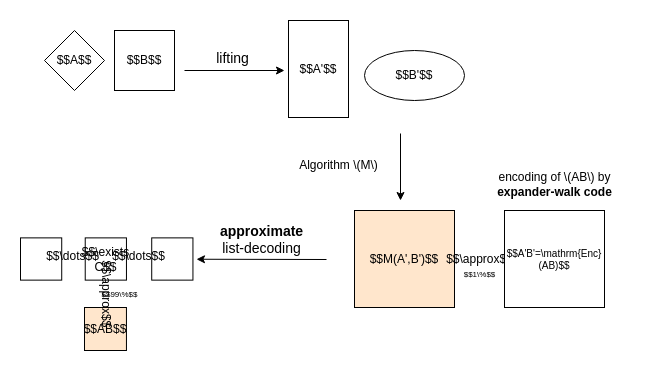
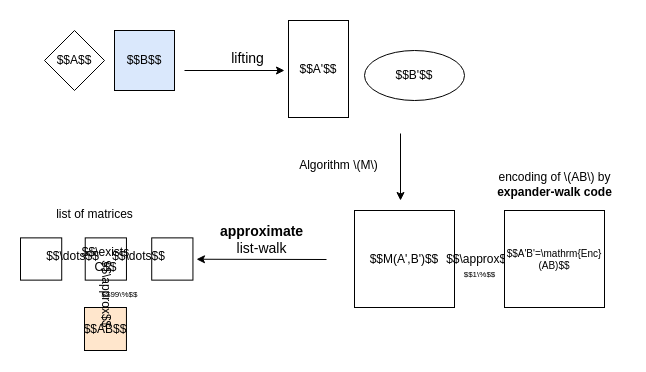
node "lifting": moved (233, 59) -> (248, 59)
node "$$B$$": fillcolor #ffffff -> #dae8fc
node "list of matrices": added
node "approximate list-decoding": label "approximate list-decoding" -> "approximate list-walk"
node "$$M(A',B')$$": fillcolor #ffe6cc -> #ffffff
